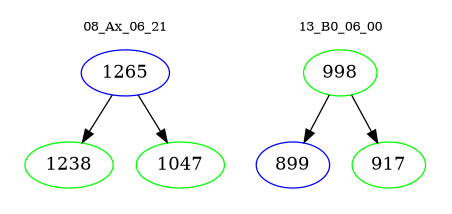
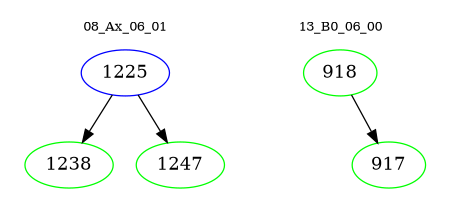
cluster "08_Ax_06_21": label "08_Ax_06_21" -> "08_Ax_06_01"
node "1265": label "1265" -> "1225"
node "998": label "998" -> "918"
node "1047": label "1047" -> "1247"
node "899": removed
